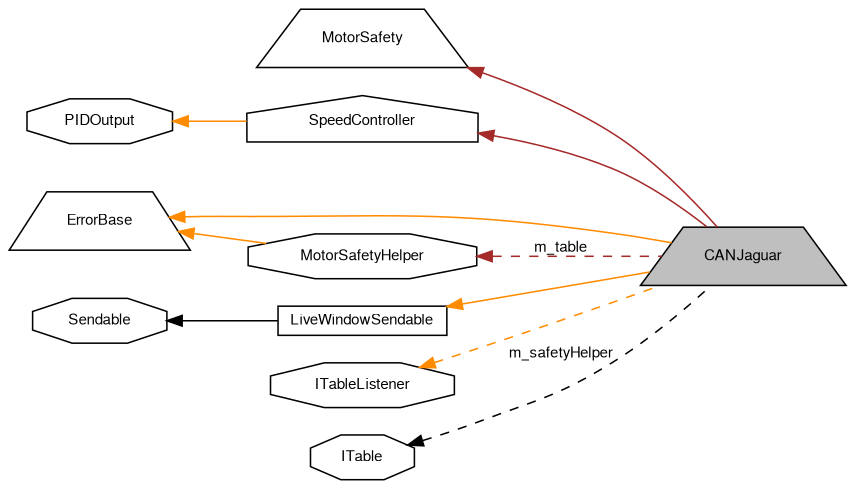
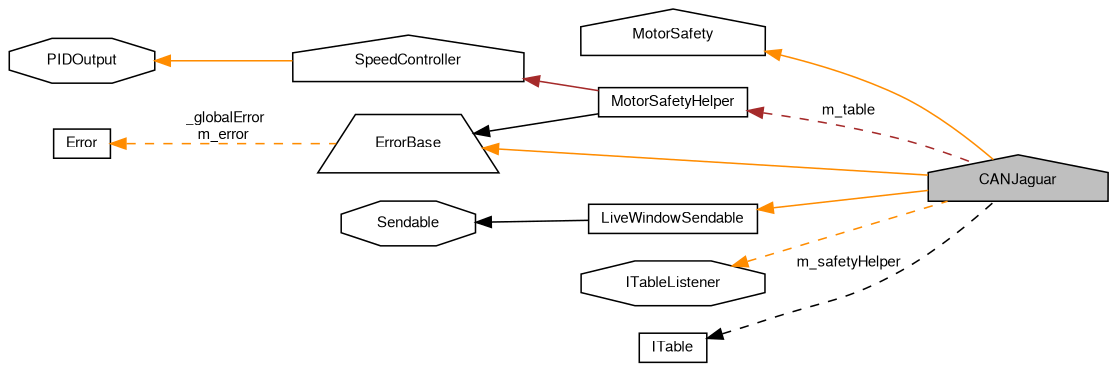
node "MotorSafety": shape trapezium -> house
edge "CANJaguar" -> "MotorSafety": color brown -> darkorange
node "Error": added
edge "CANJaguar" -> "SpeedController": now "MotorSafetyHelper" -> "SpeedController"
edge "MotorSafetyHelper" -> "ErrorBase": color darkorange -> black
node "MotorSafetyHelper": shape octagon -> box
node "CANJaguar": shape trapezium -> house
node "ITable": shape octagon -> box
